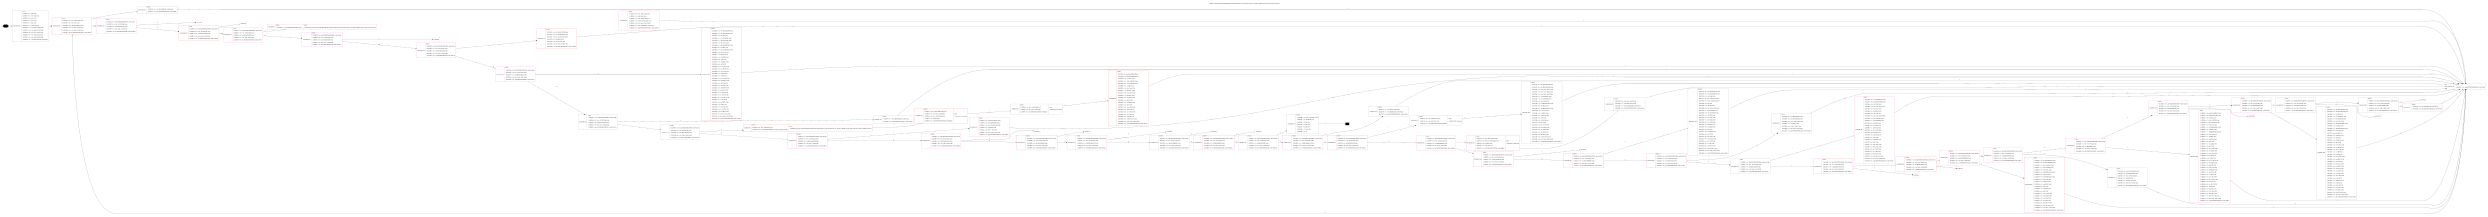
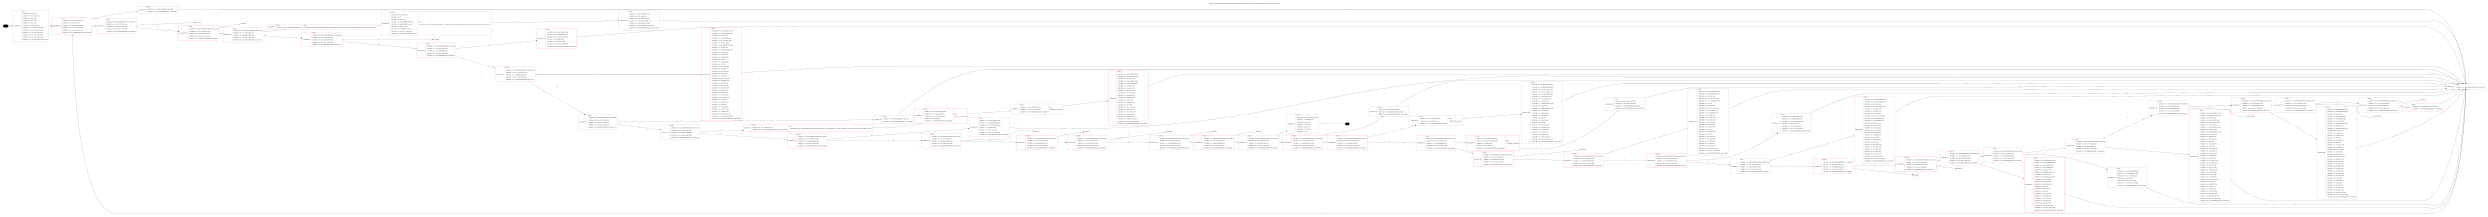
node "0x401dfa [40]": added
